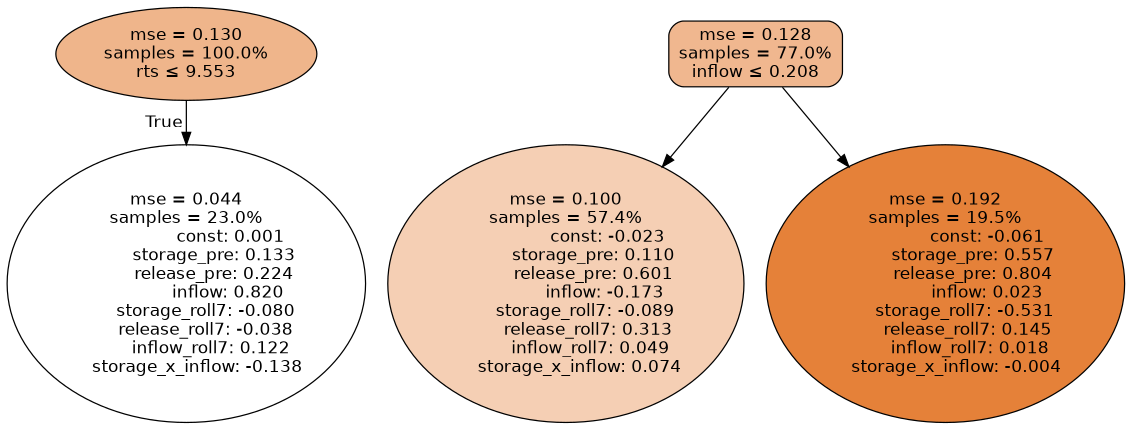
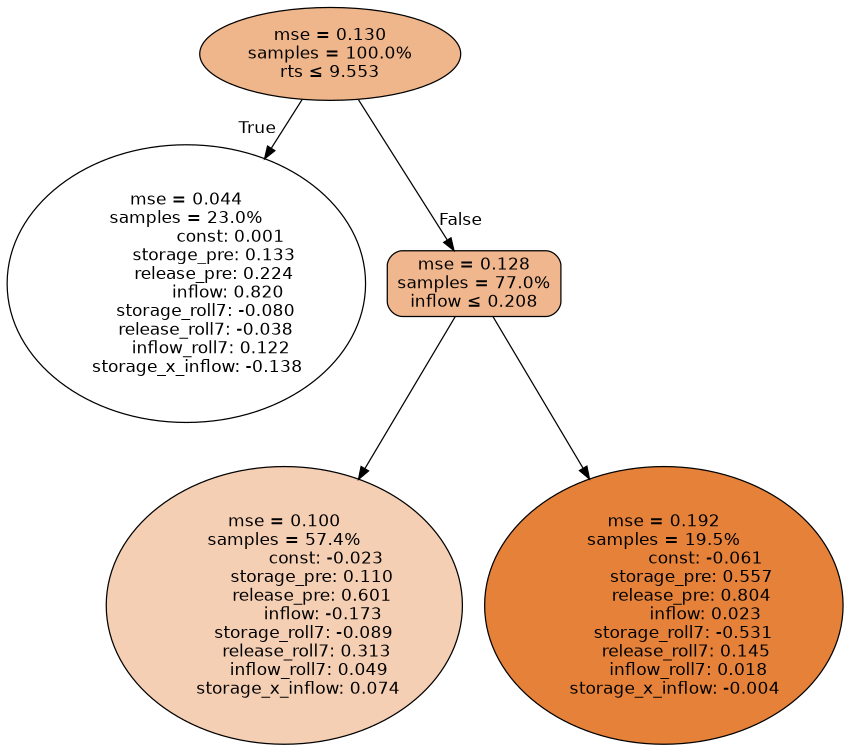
edge "mse = 0.130 samples = 100.0% rts ≤ 9.553" -> "mse = 0.128 samples = 77.0% inflow ≤ 0.208": added
